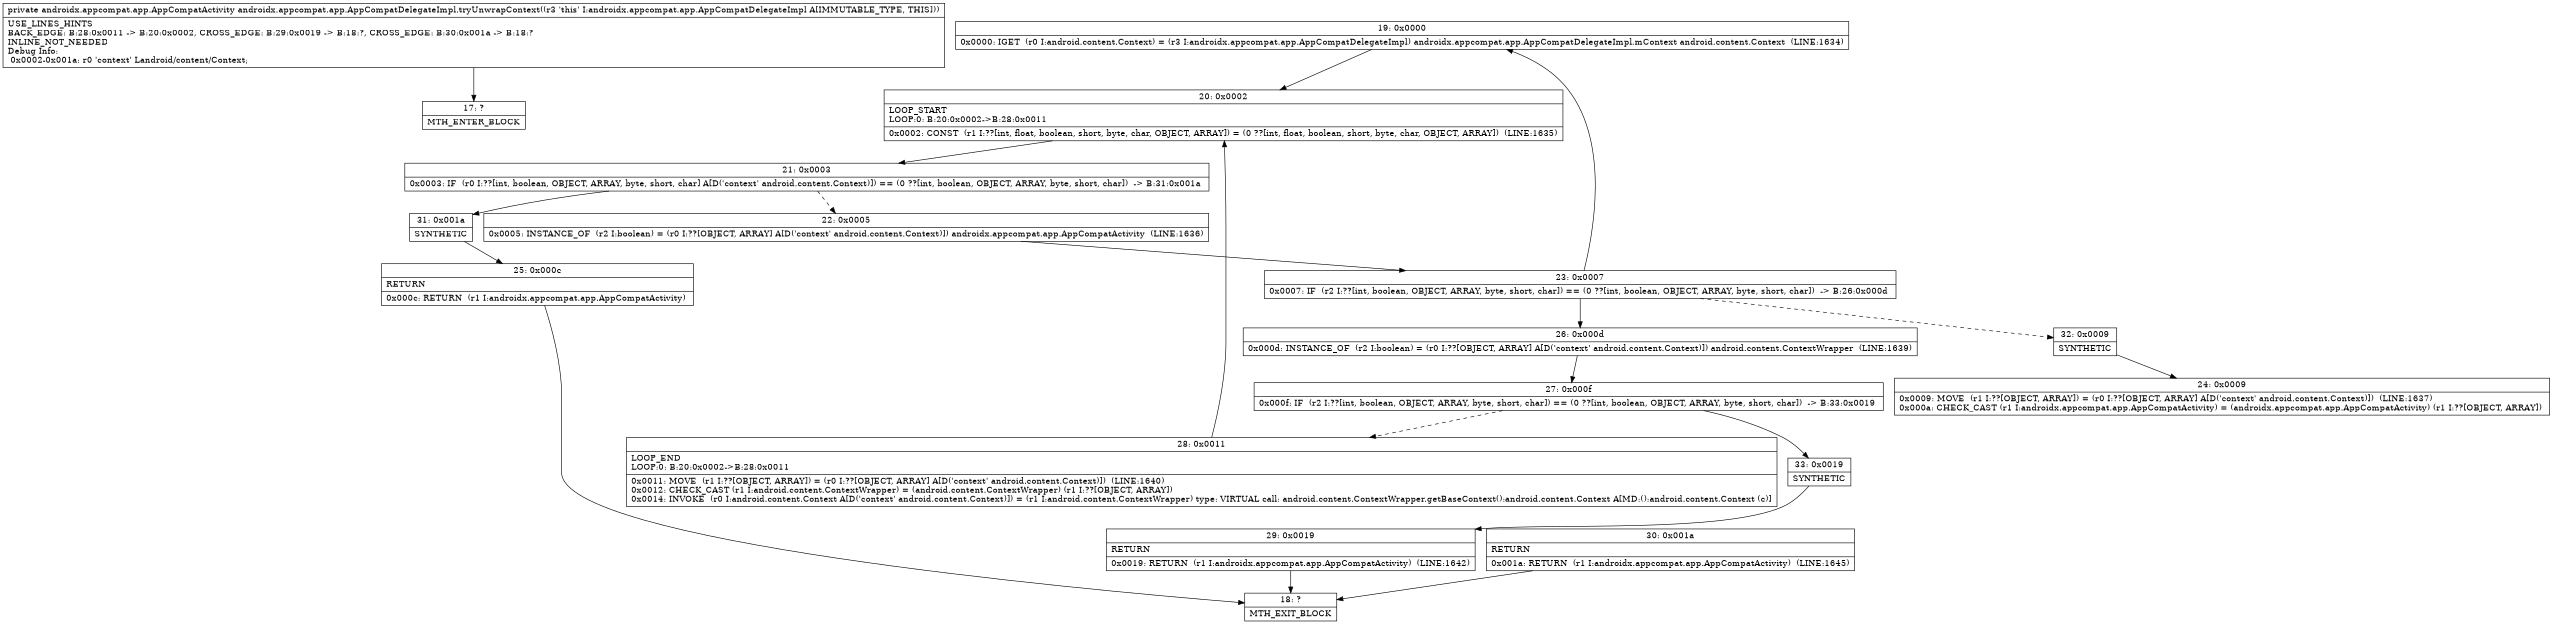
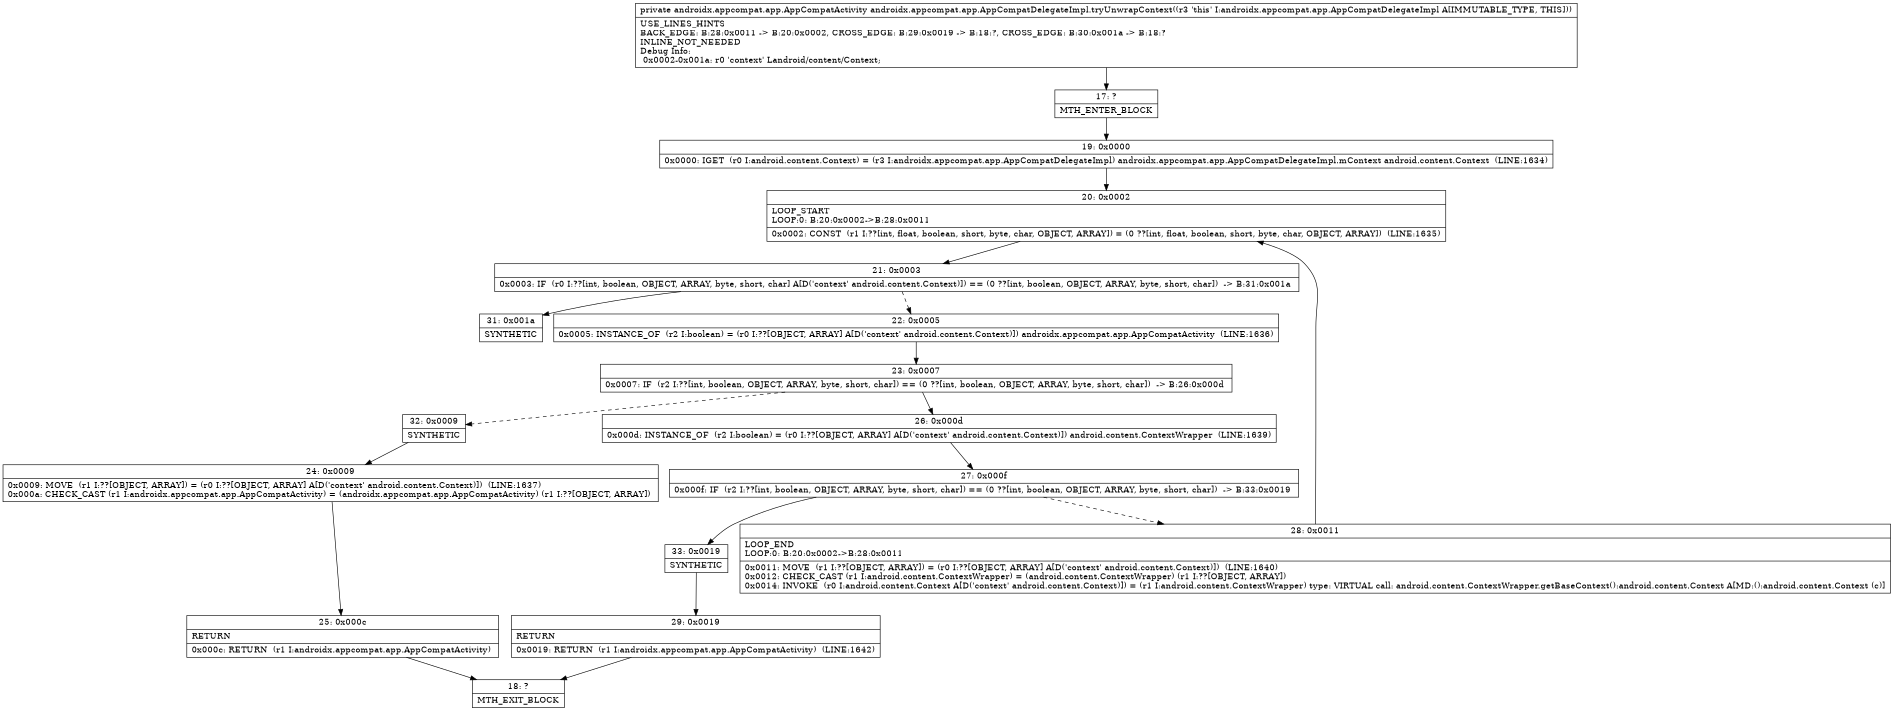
edge "23: 0x0007" -> "19: 0x0000": now "17: ?" -> "19: 0x0000"
edge "31: 0x001a" -> "25: 0x000c": now "24: 0x0009" -> "25: 0x000c"
node "30: 0x001a": removed
